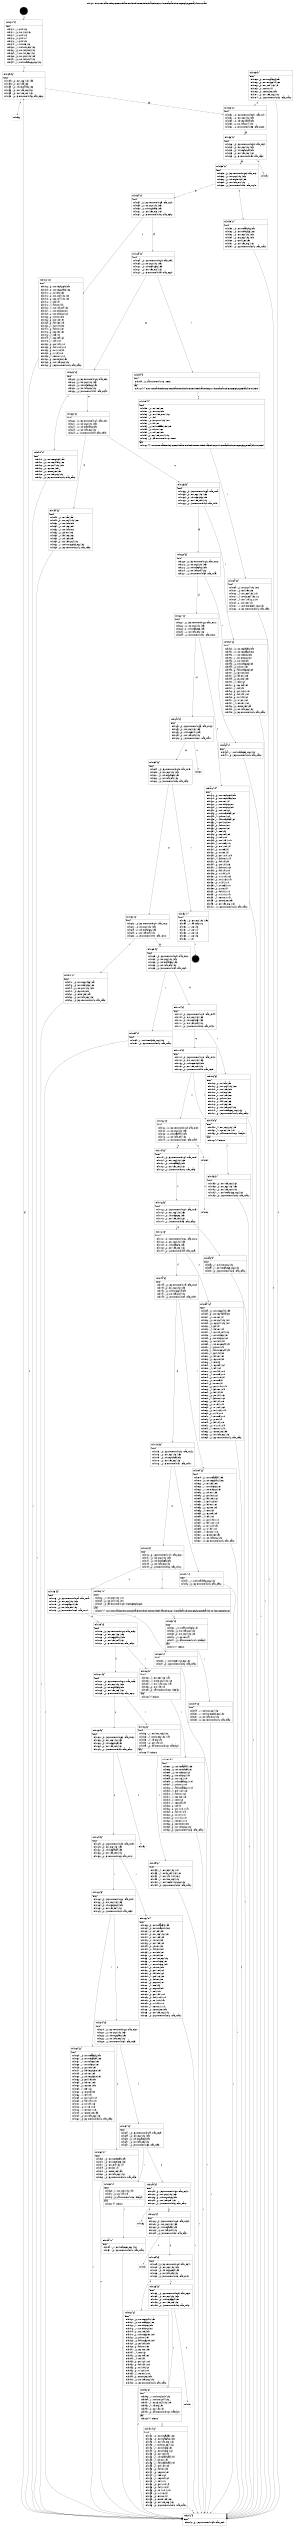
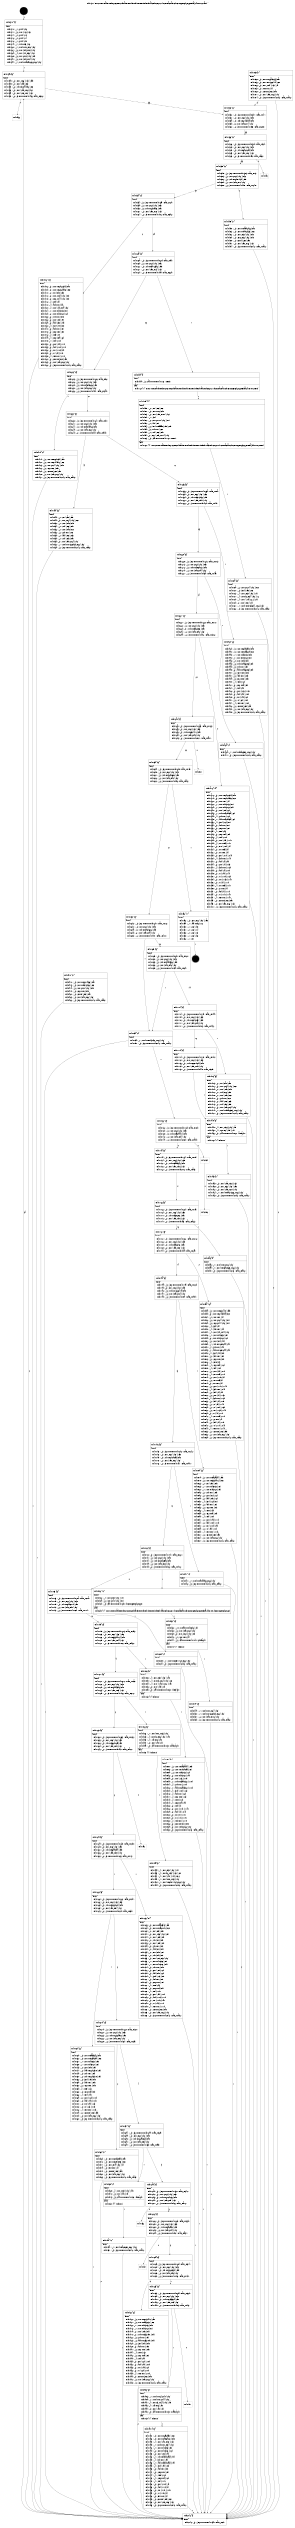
edge "0x4016d2 [25]" -> "0x401970 [27]": now "0x4016d2 [25]" -> "0x401cf9 [12]"
edge "0x40171d [25]" -> "0x401736 [25]": now "0x401cf9 [12]" -> "0x401736 [25]"
